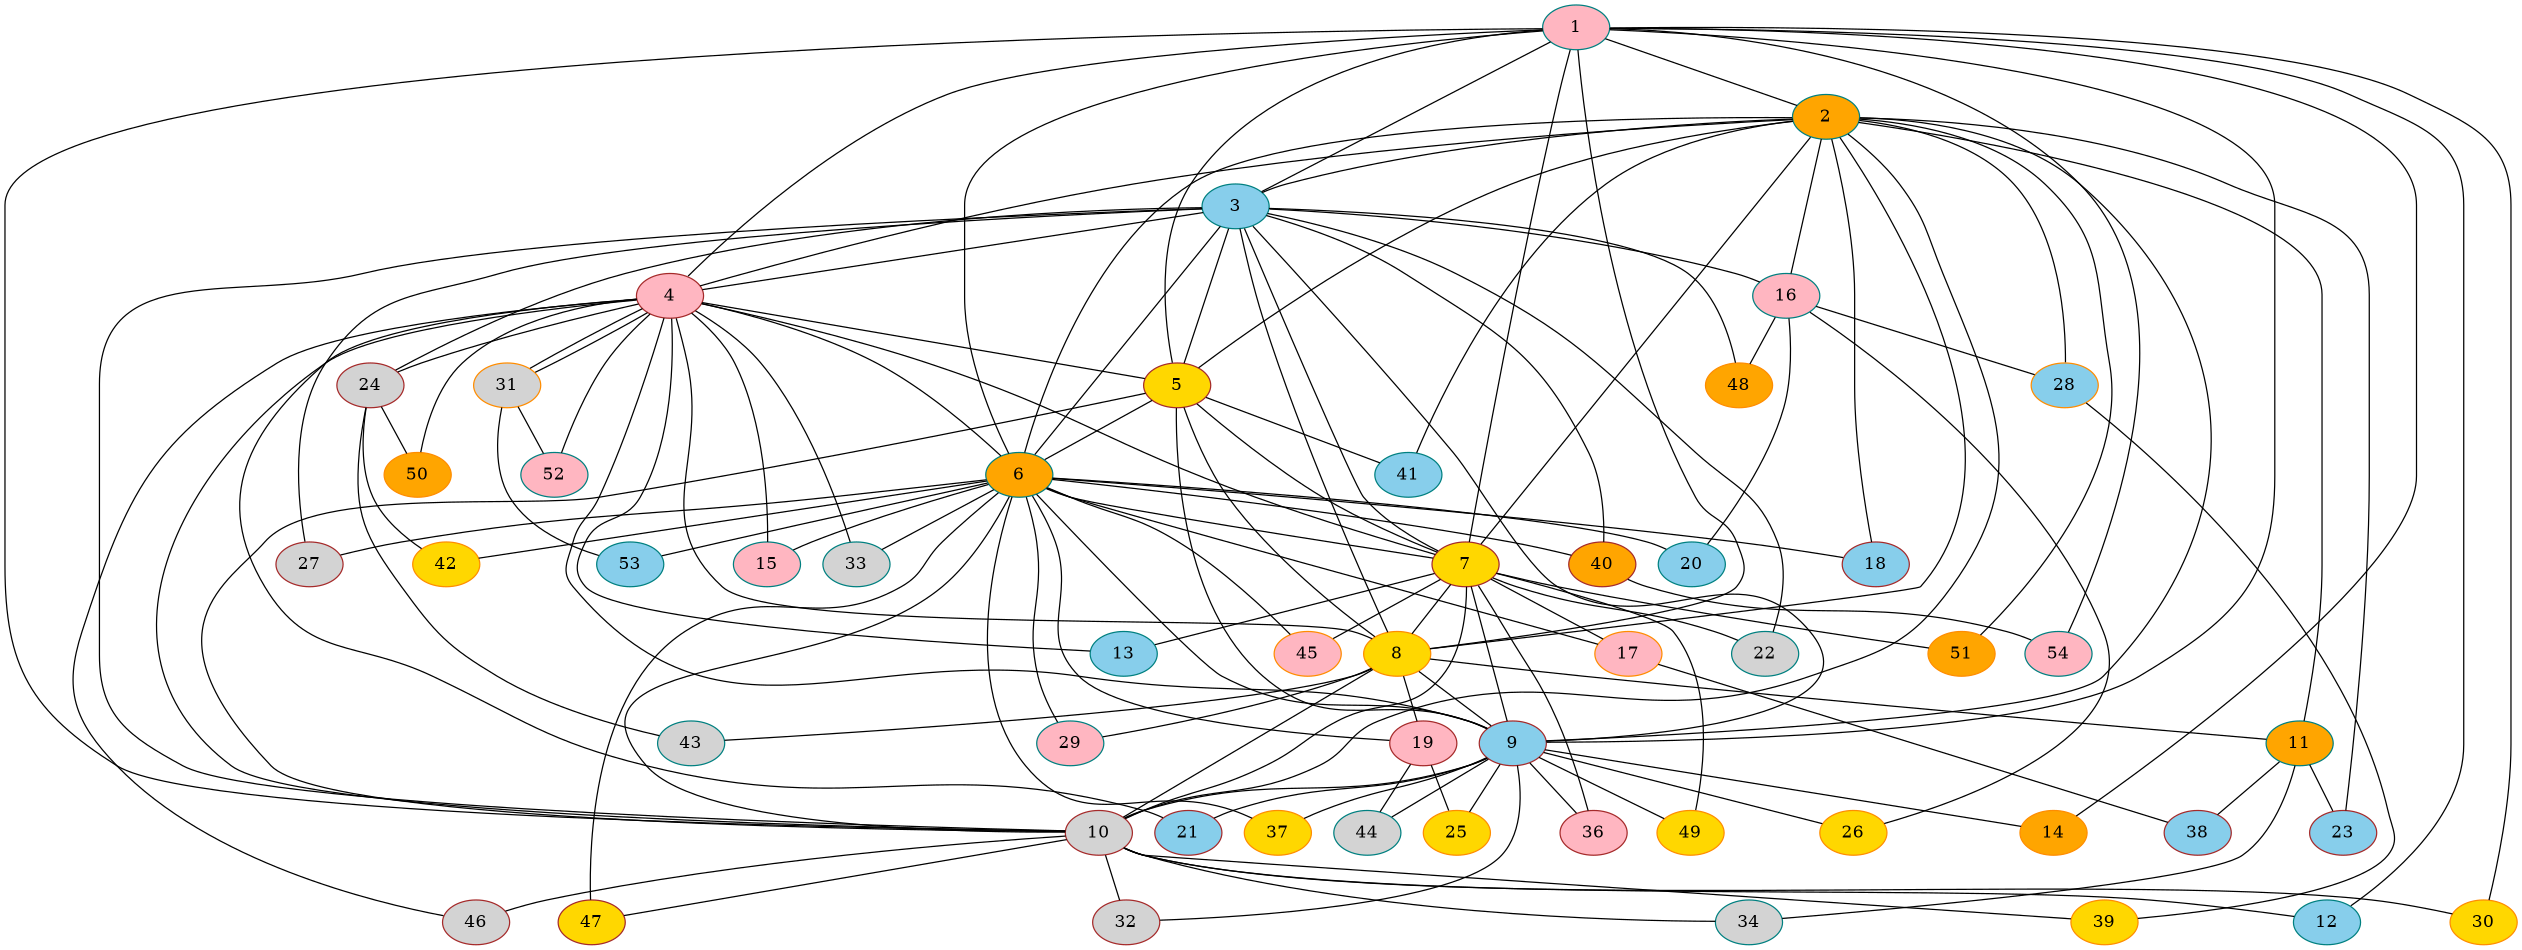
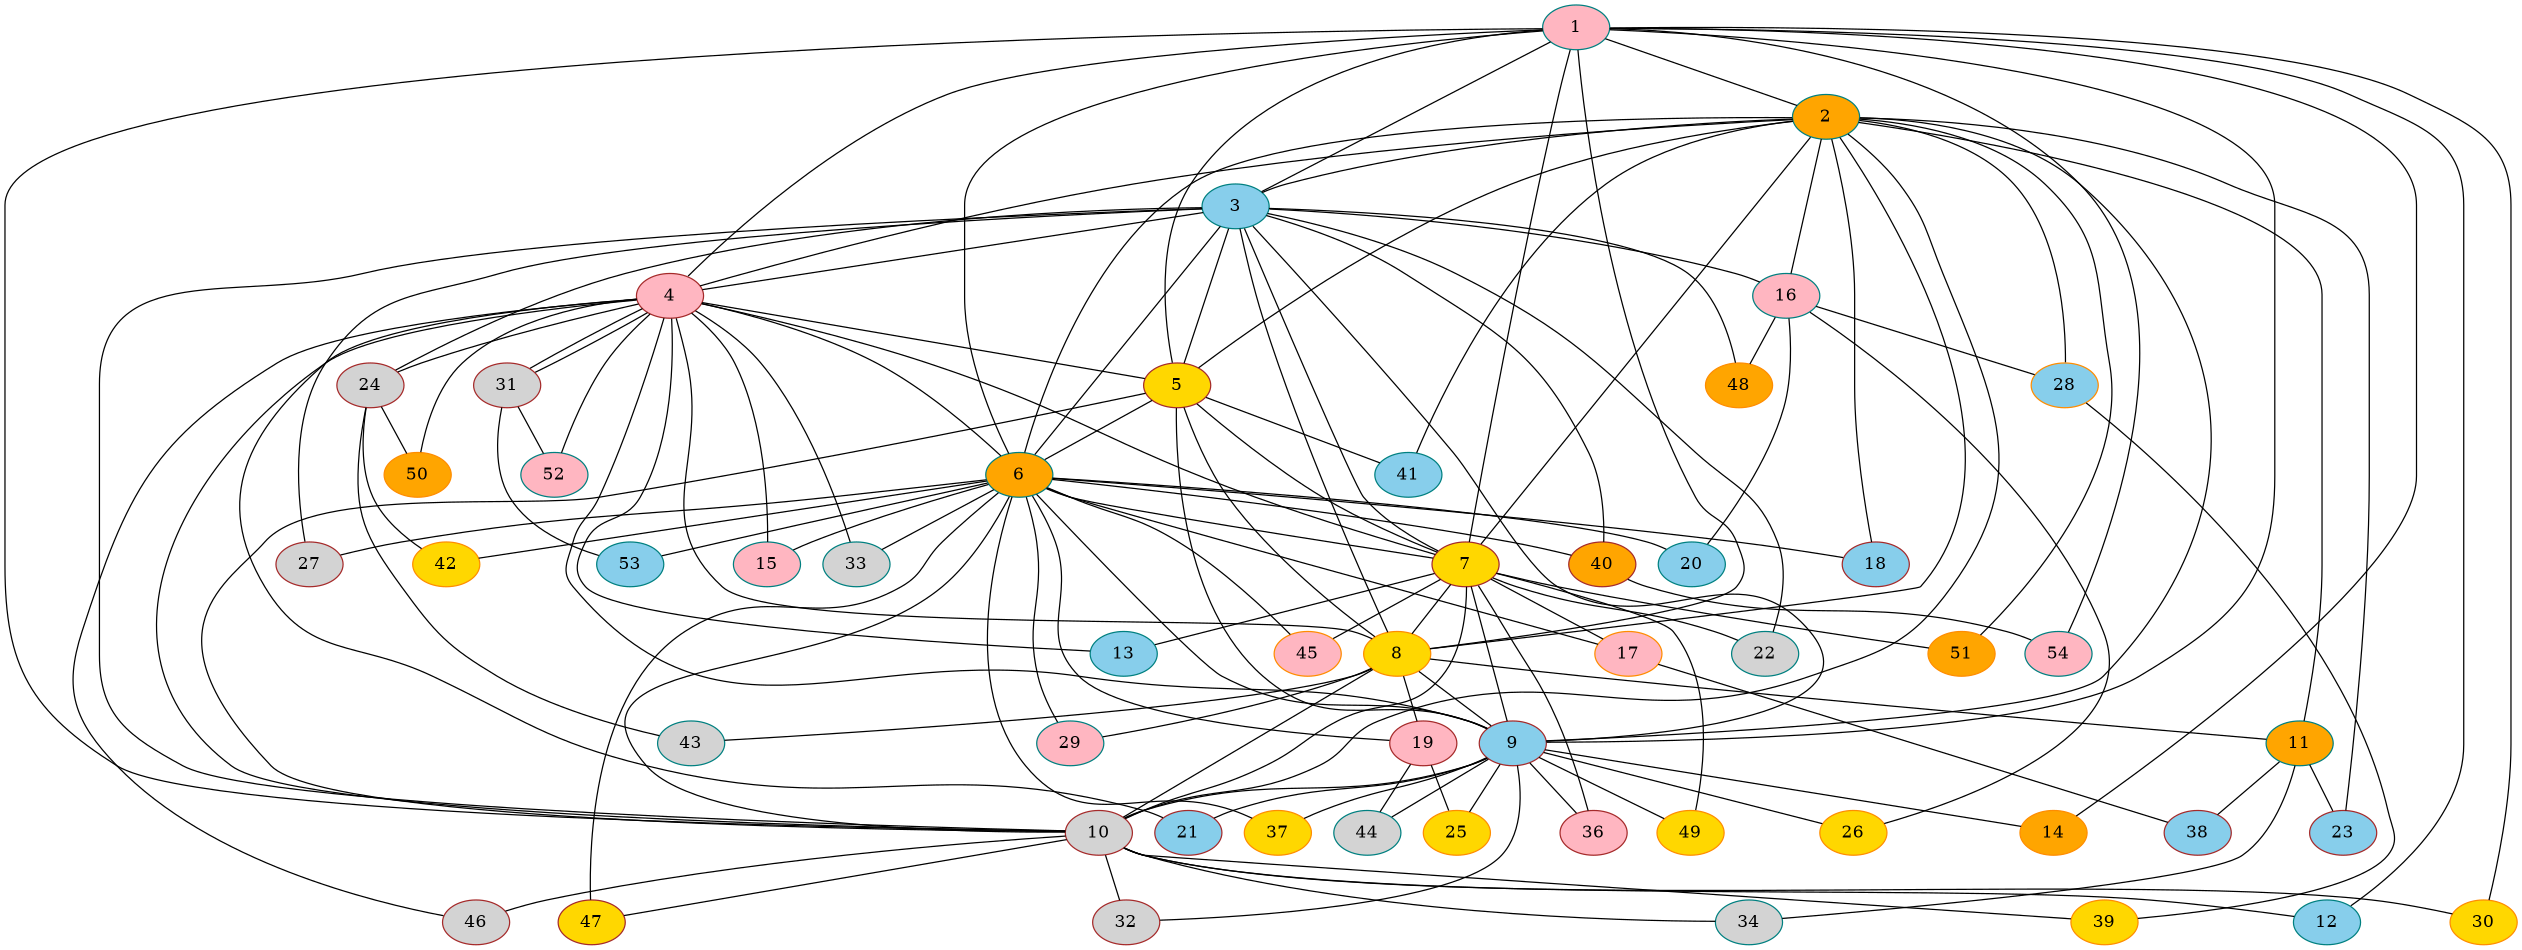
node "31": color darkorange -> brown
